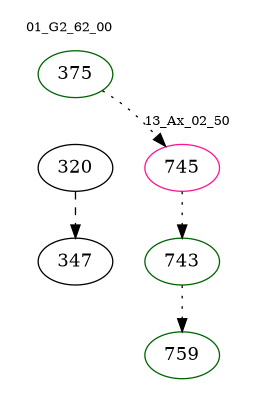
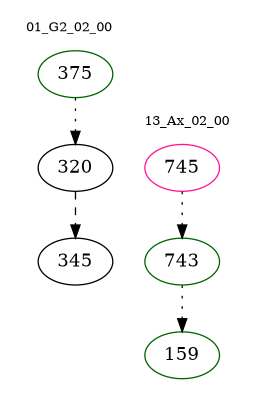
cluster "01_G2_62_00": label "01_G2_62_00" -> "01_G2_02_00"
edge "375" -> "745": now "375" -> "320"
cluster "13_Ax_02_50": label "13_Ax_02_50" -> "13_Ax_02_00"
node "347": label "347" -> "345"
node "759": label "759" -> "159"
